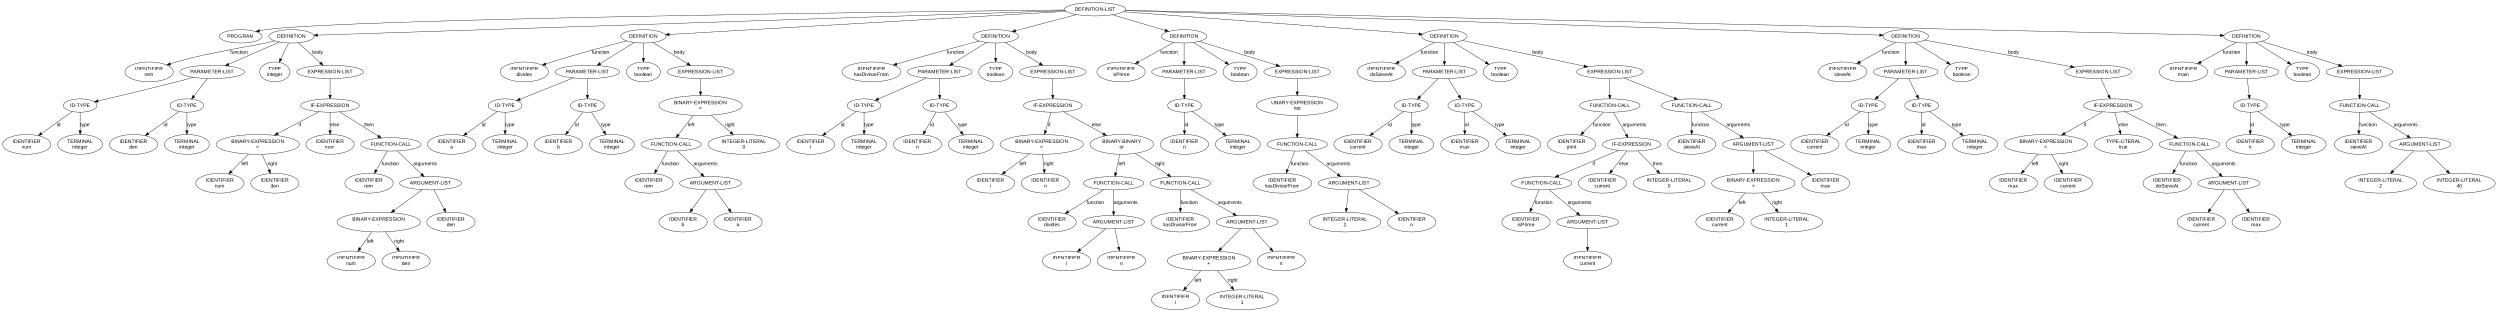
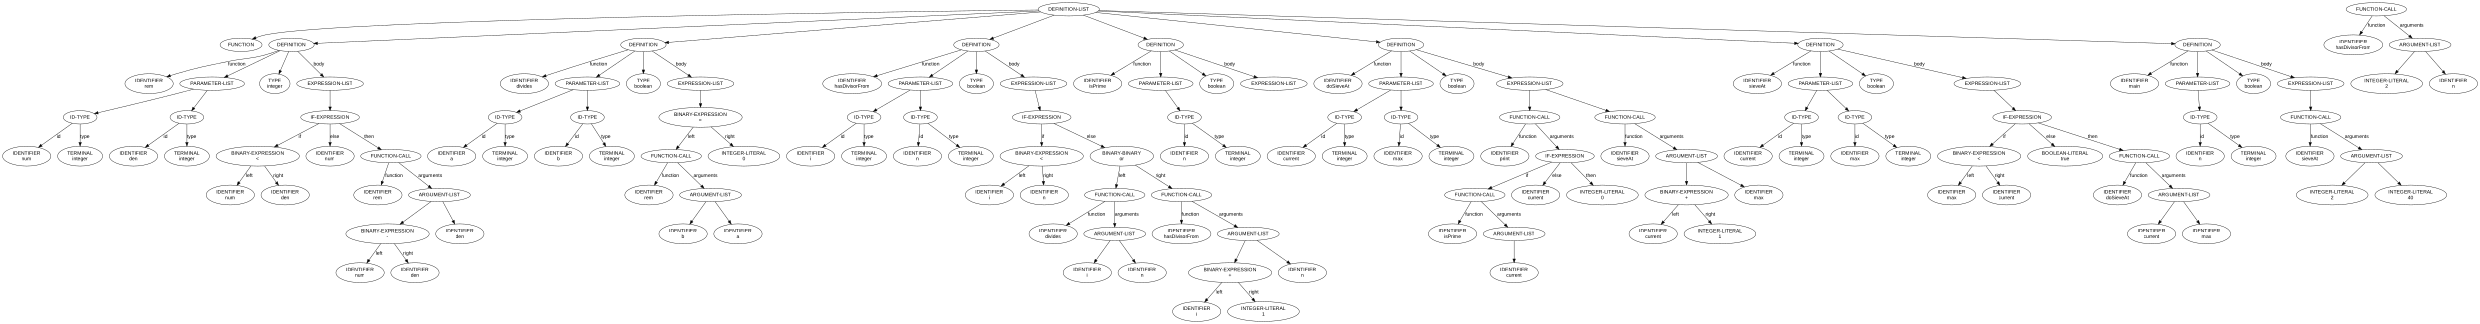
node "PROGRAM": label "PROGRAM" -> "FUNCTION"
node "UNARY-EXPRESSION not": removed
node "TYPE-LITERAL true": label "TYPE-LITERAL true" -> "BOOLEAN-LITERAL true"
